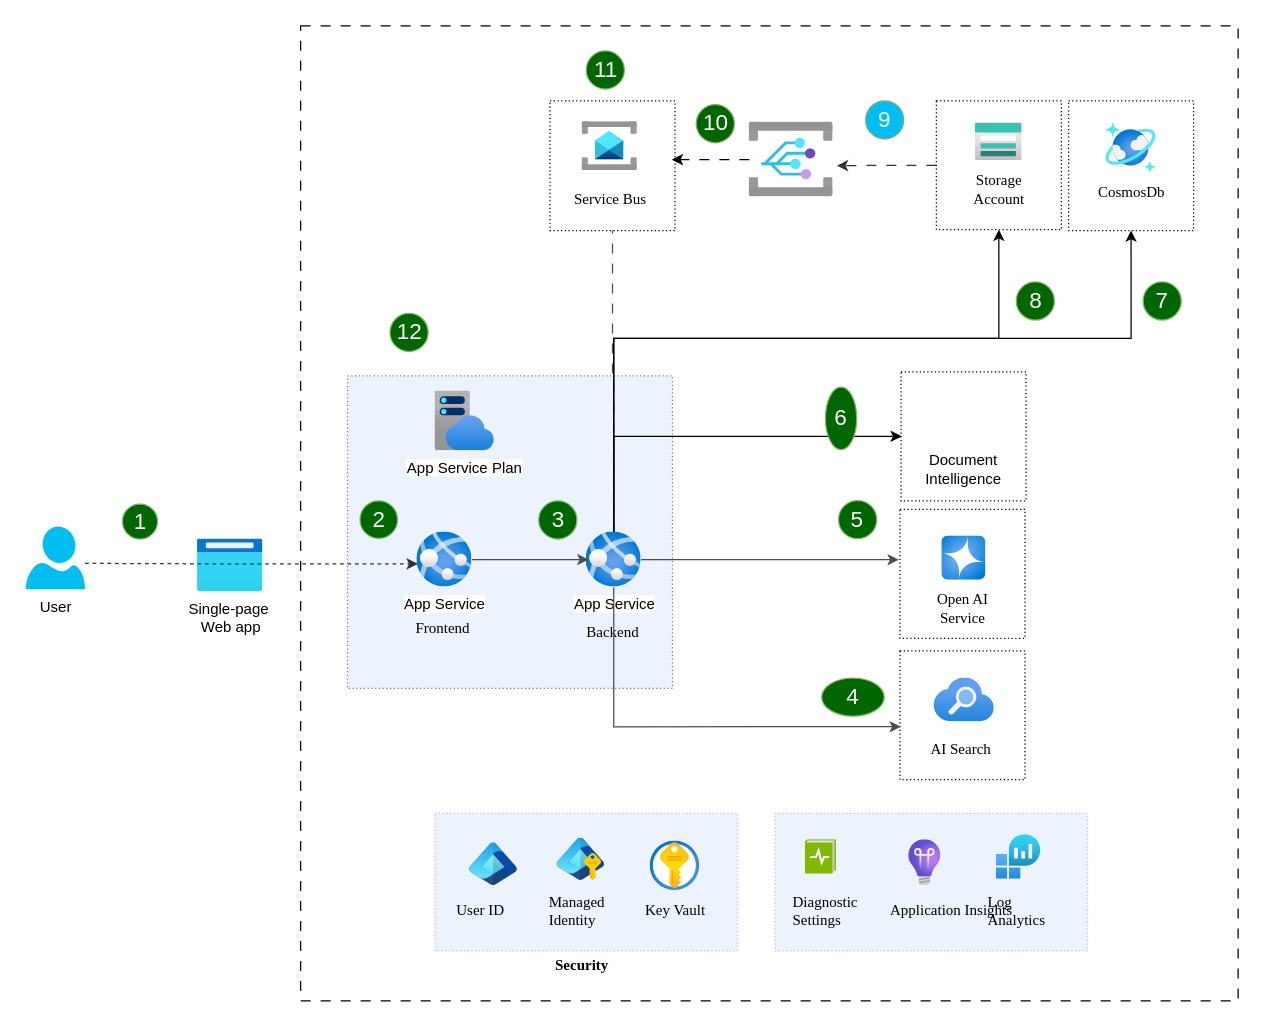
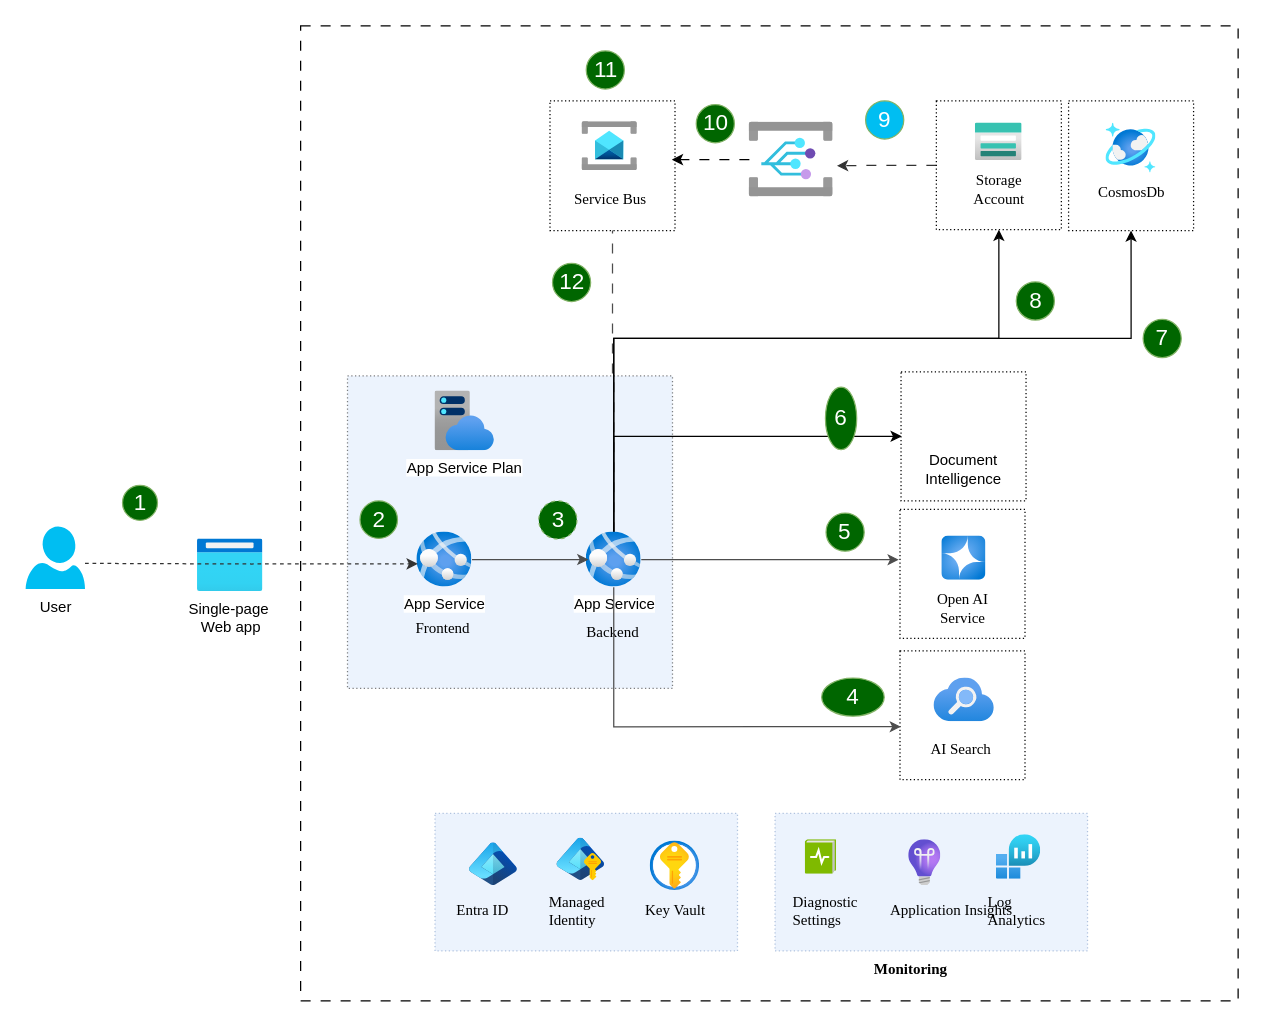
node "7": moved (1162, 301) -> (1162, 338)
node "12": moved (409, 332) -> (572, 282)
node "5": moved (858, 519) -> (845, 532)
node "3": style solid -> dashed
node "1": moved (140, 521) -> (140, 503)
node "User ID": label "User ID" -> "Entra ID"
node "Security": removed
node "Monitoring": added
